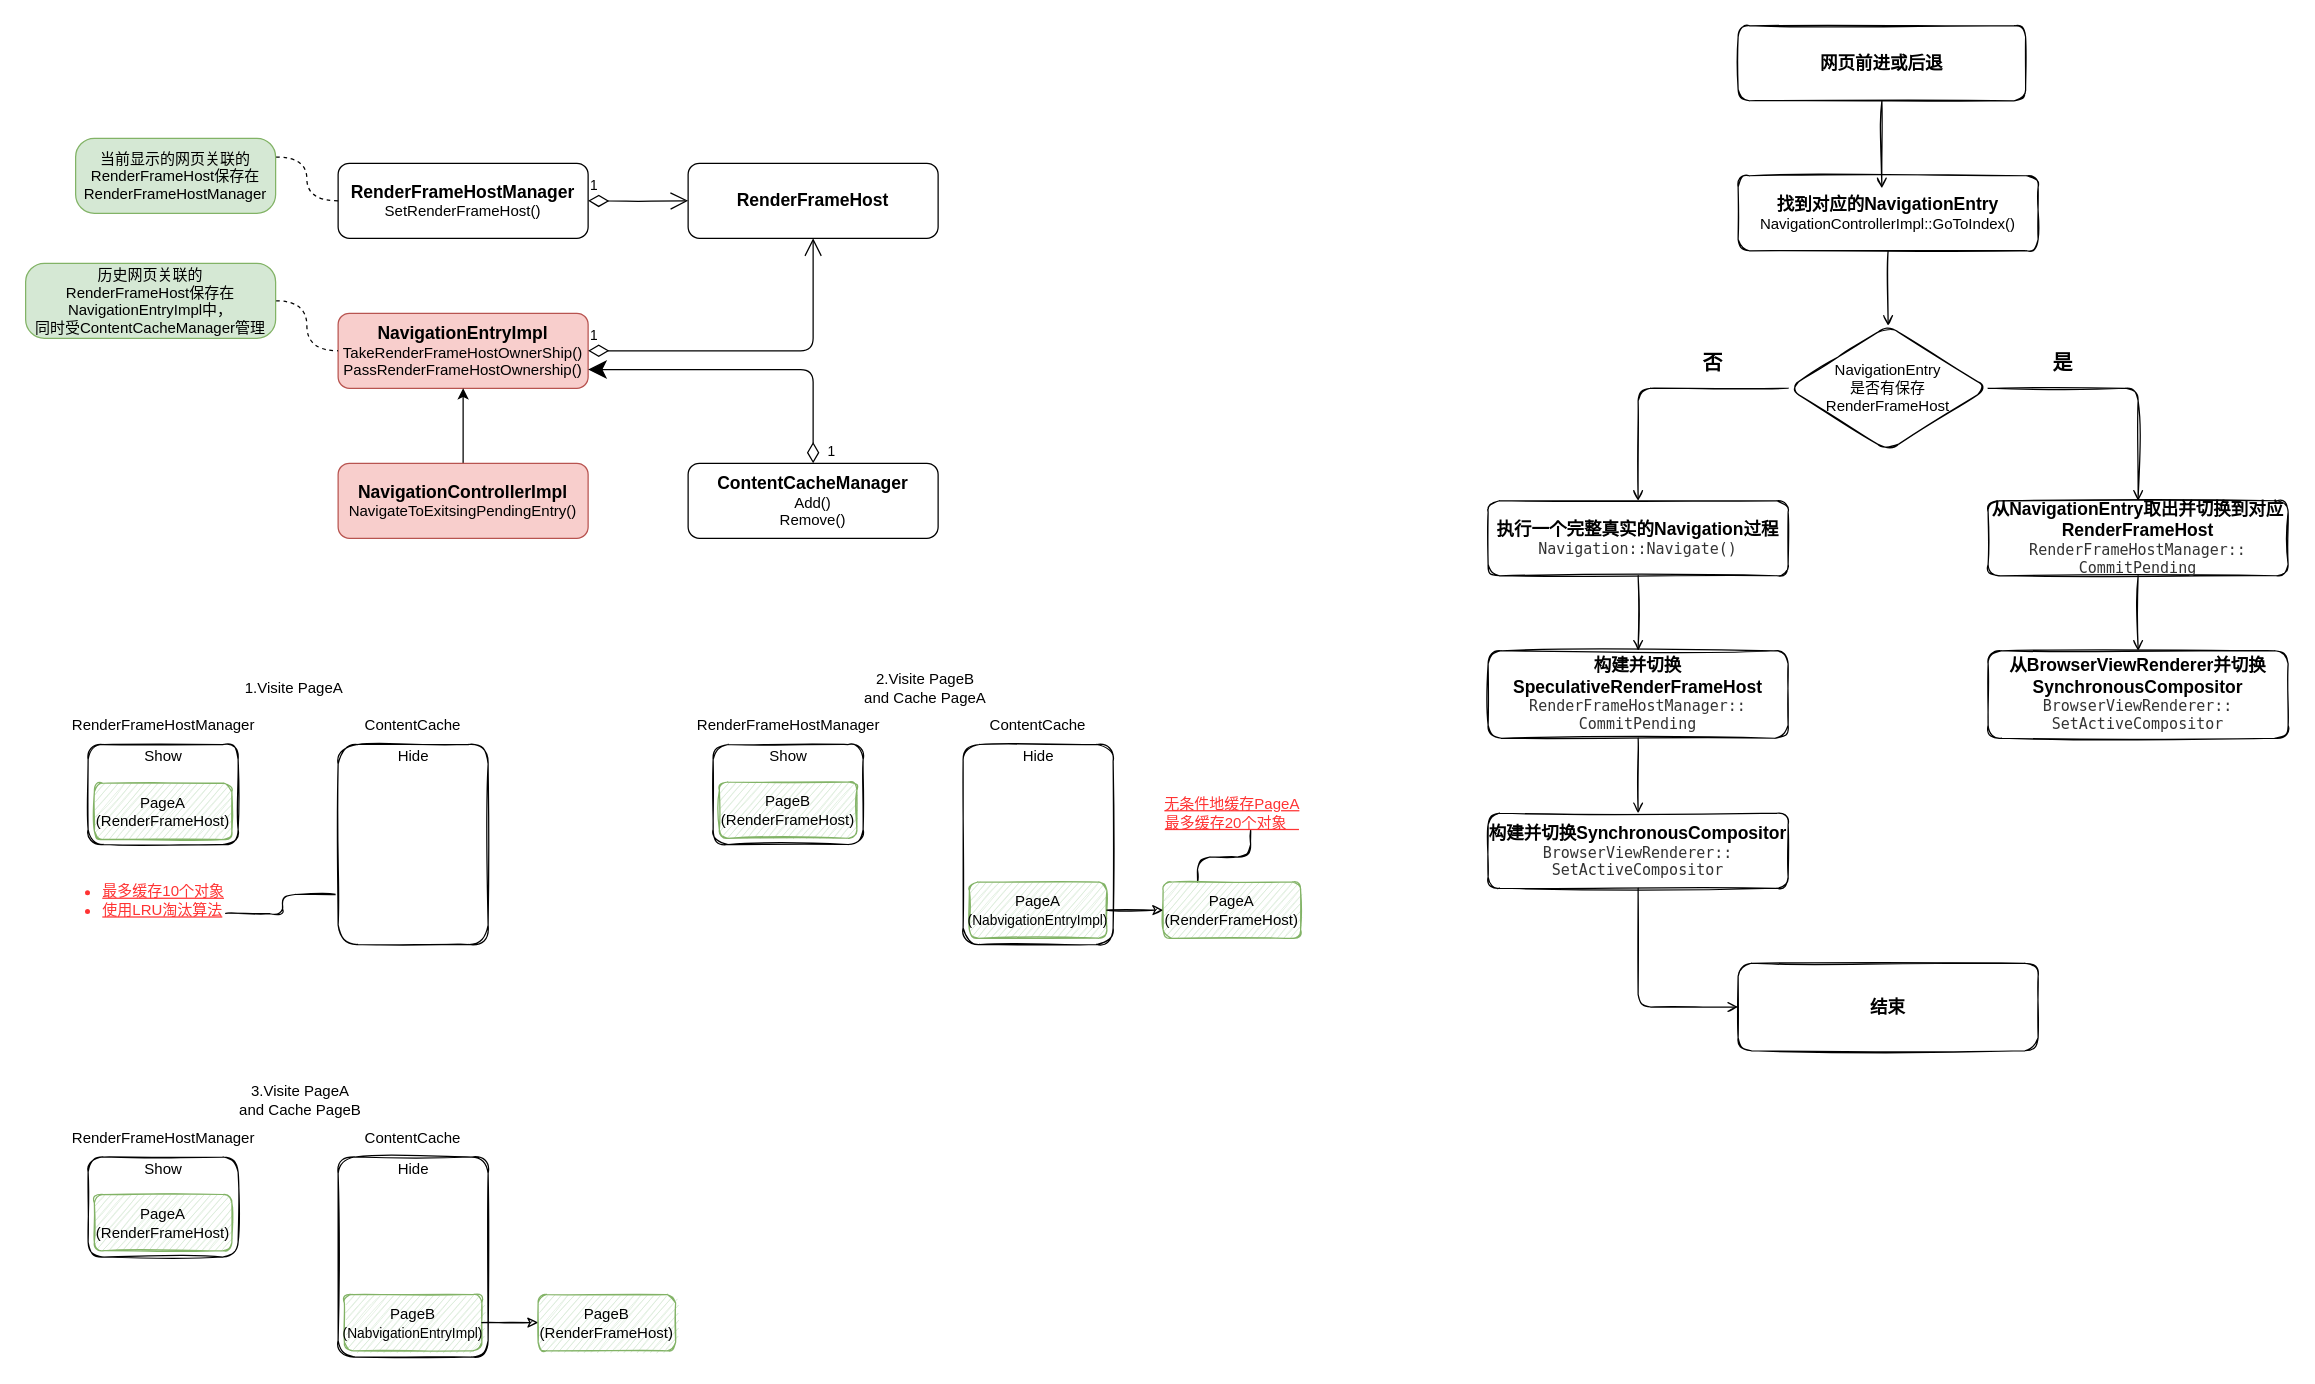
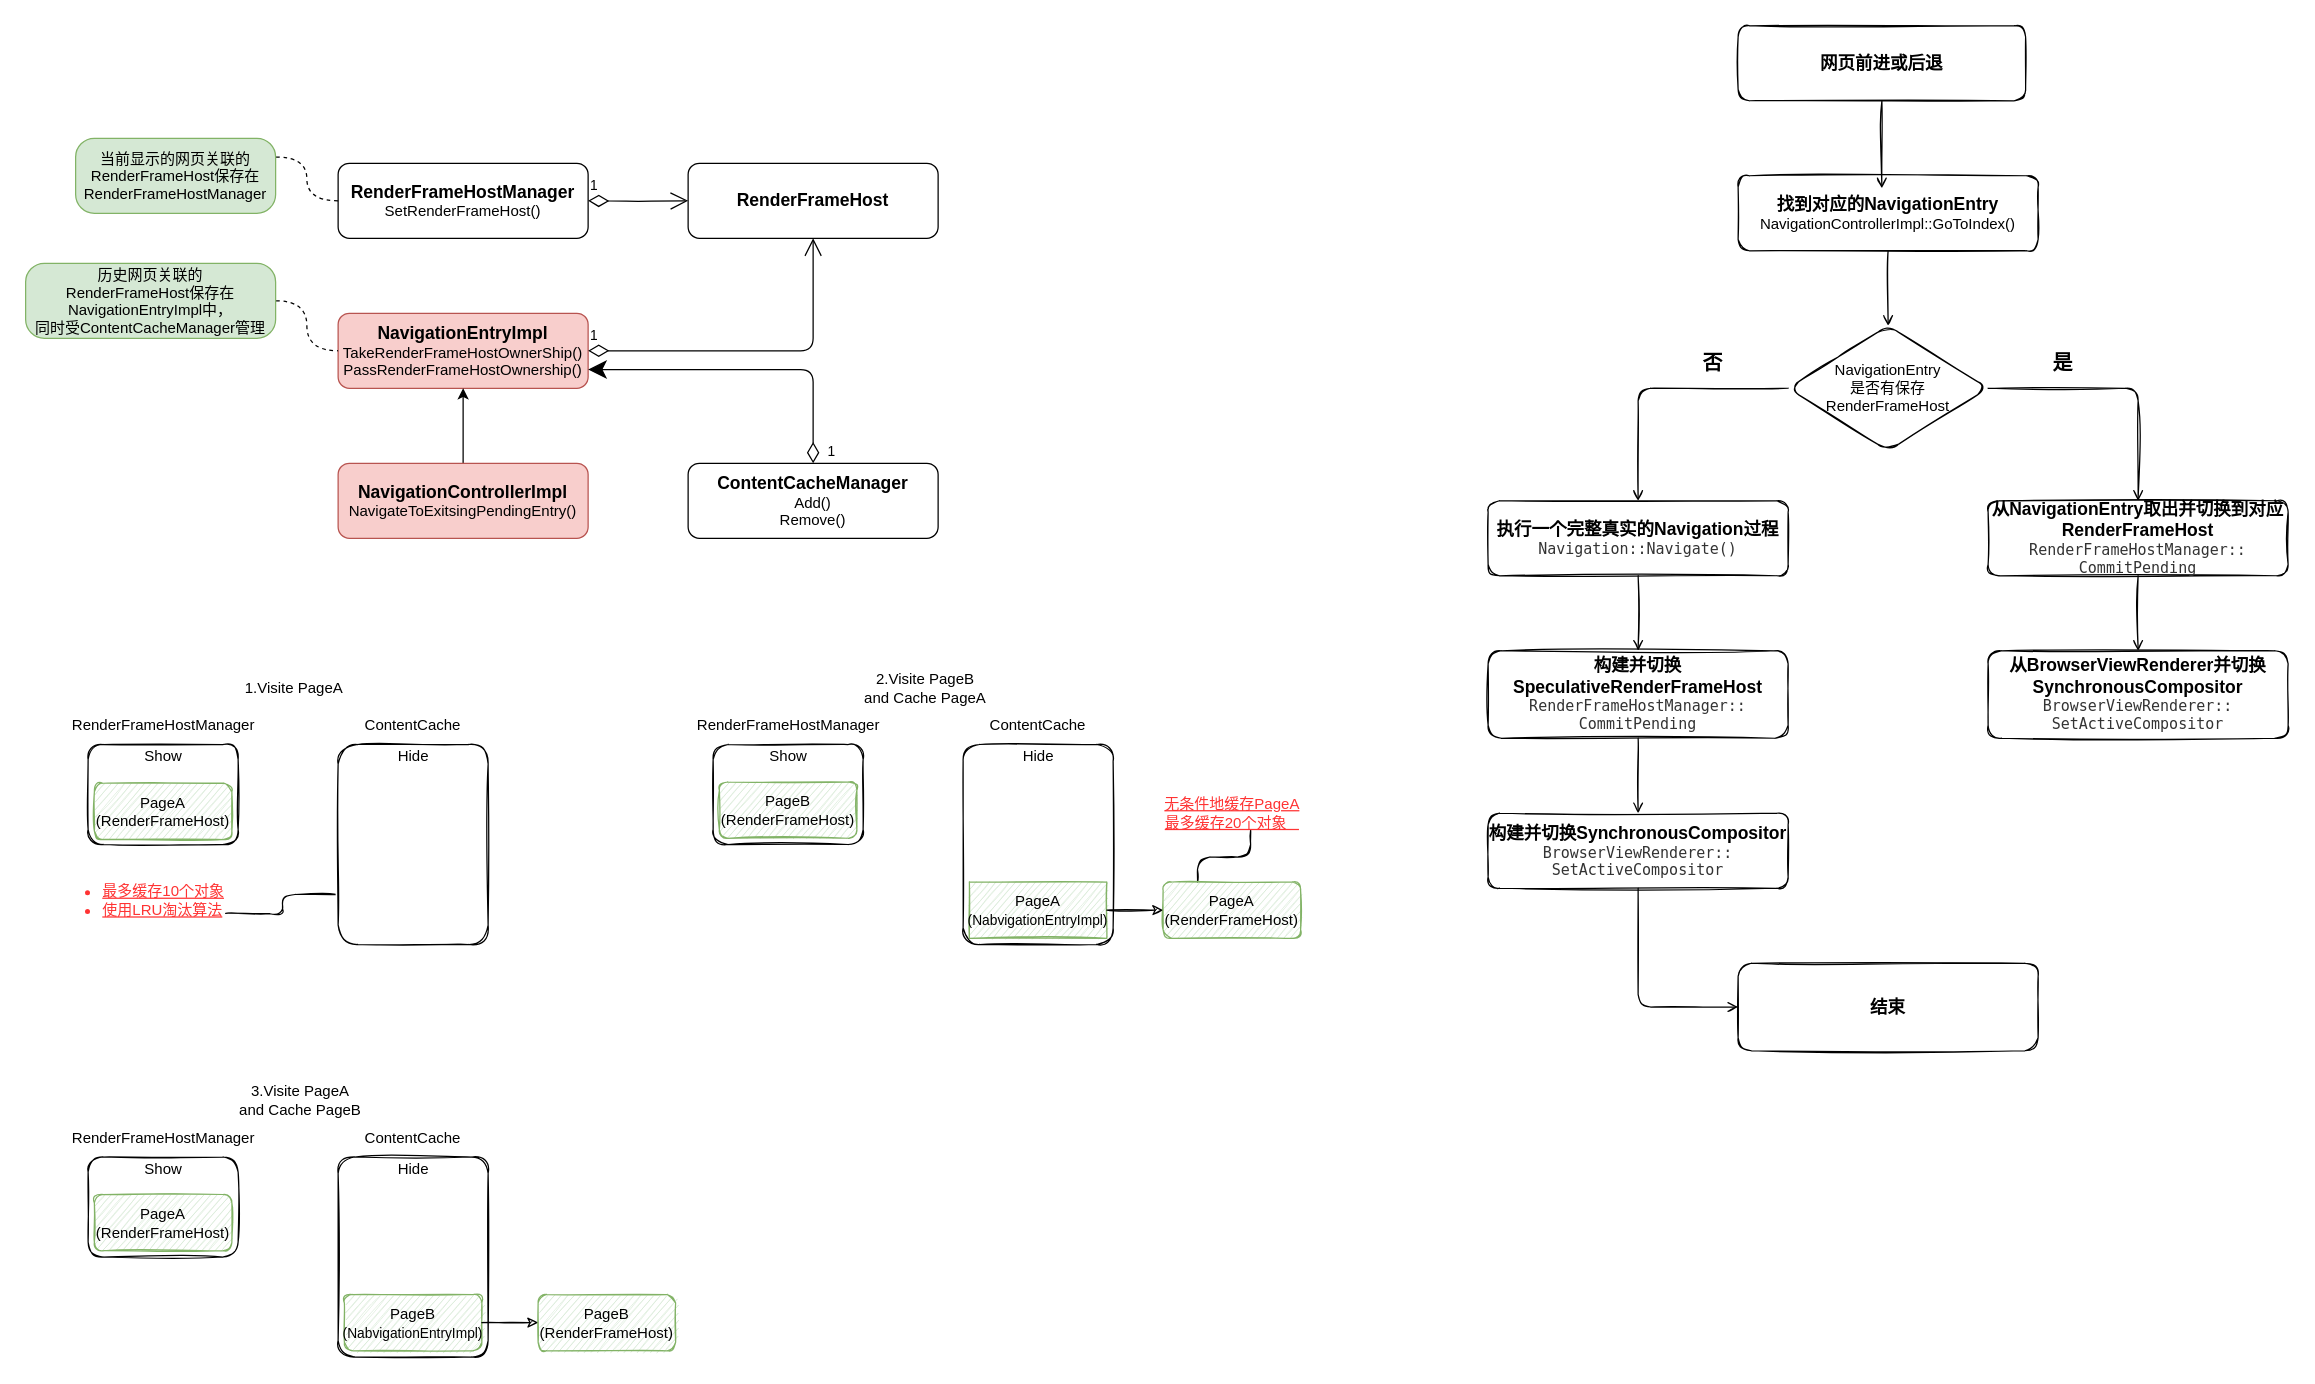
node "PageA (NabvigationEntryImpl)": shape rounded rectangle -> rectangle
